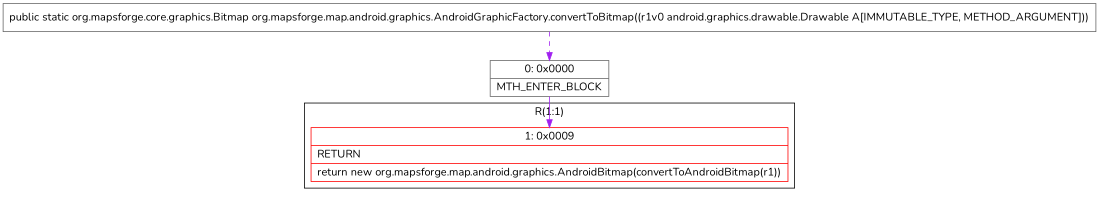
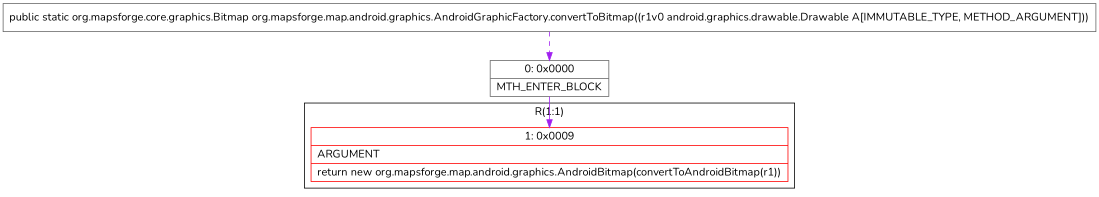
node "1: 0x0009": text "RETURN" -> "ARGUMENT"
